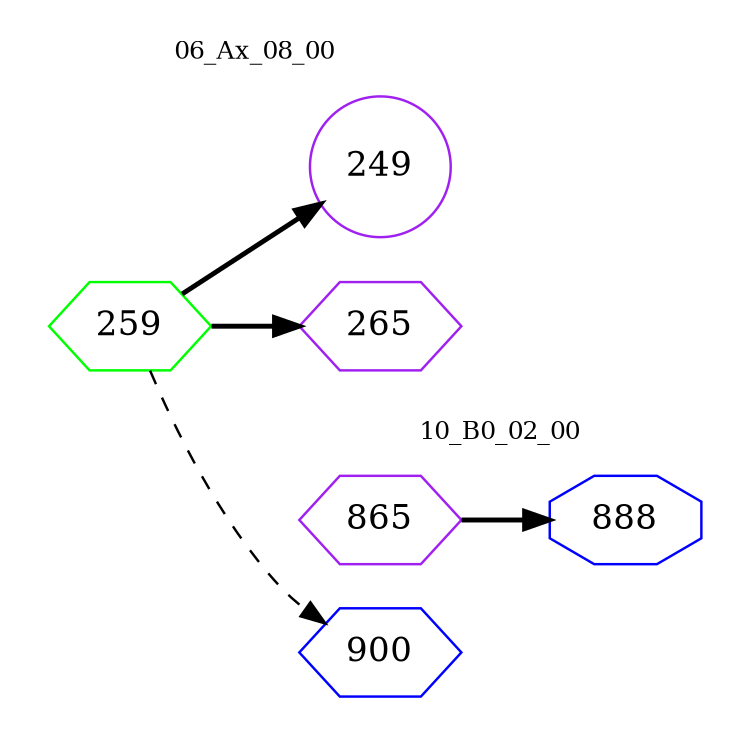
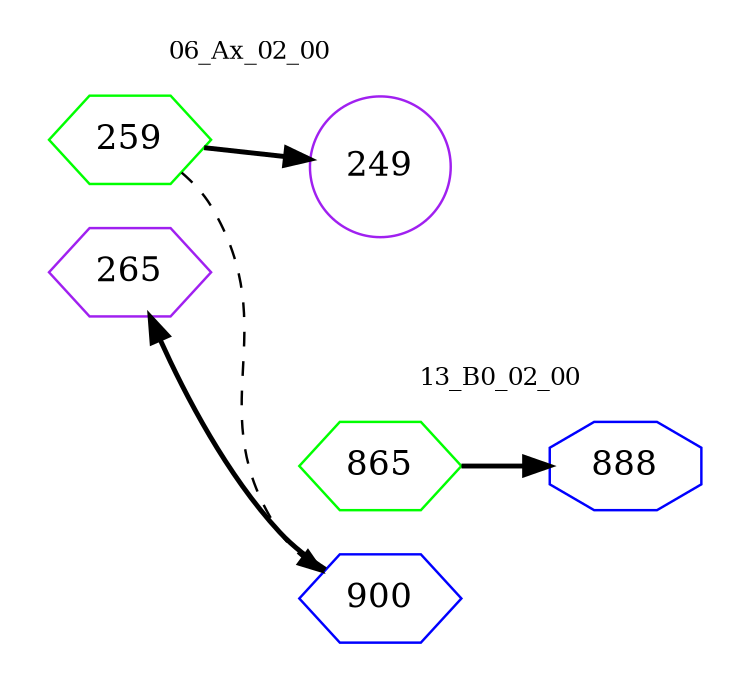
cluster "06_Ax_08_00": label "06_Ax_08_00" -> "06_Ax_02_00"
edge "259" -> "265": now "900" -> "265"
cluster "10_B0_02_00": label "10_B0_02_00" -> "13_B0_02_00"
node "865": color purple -> green
